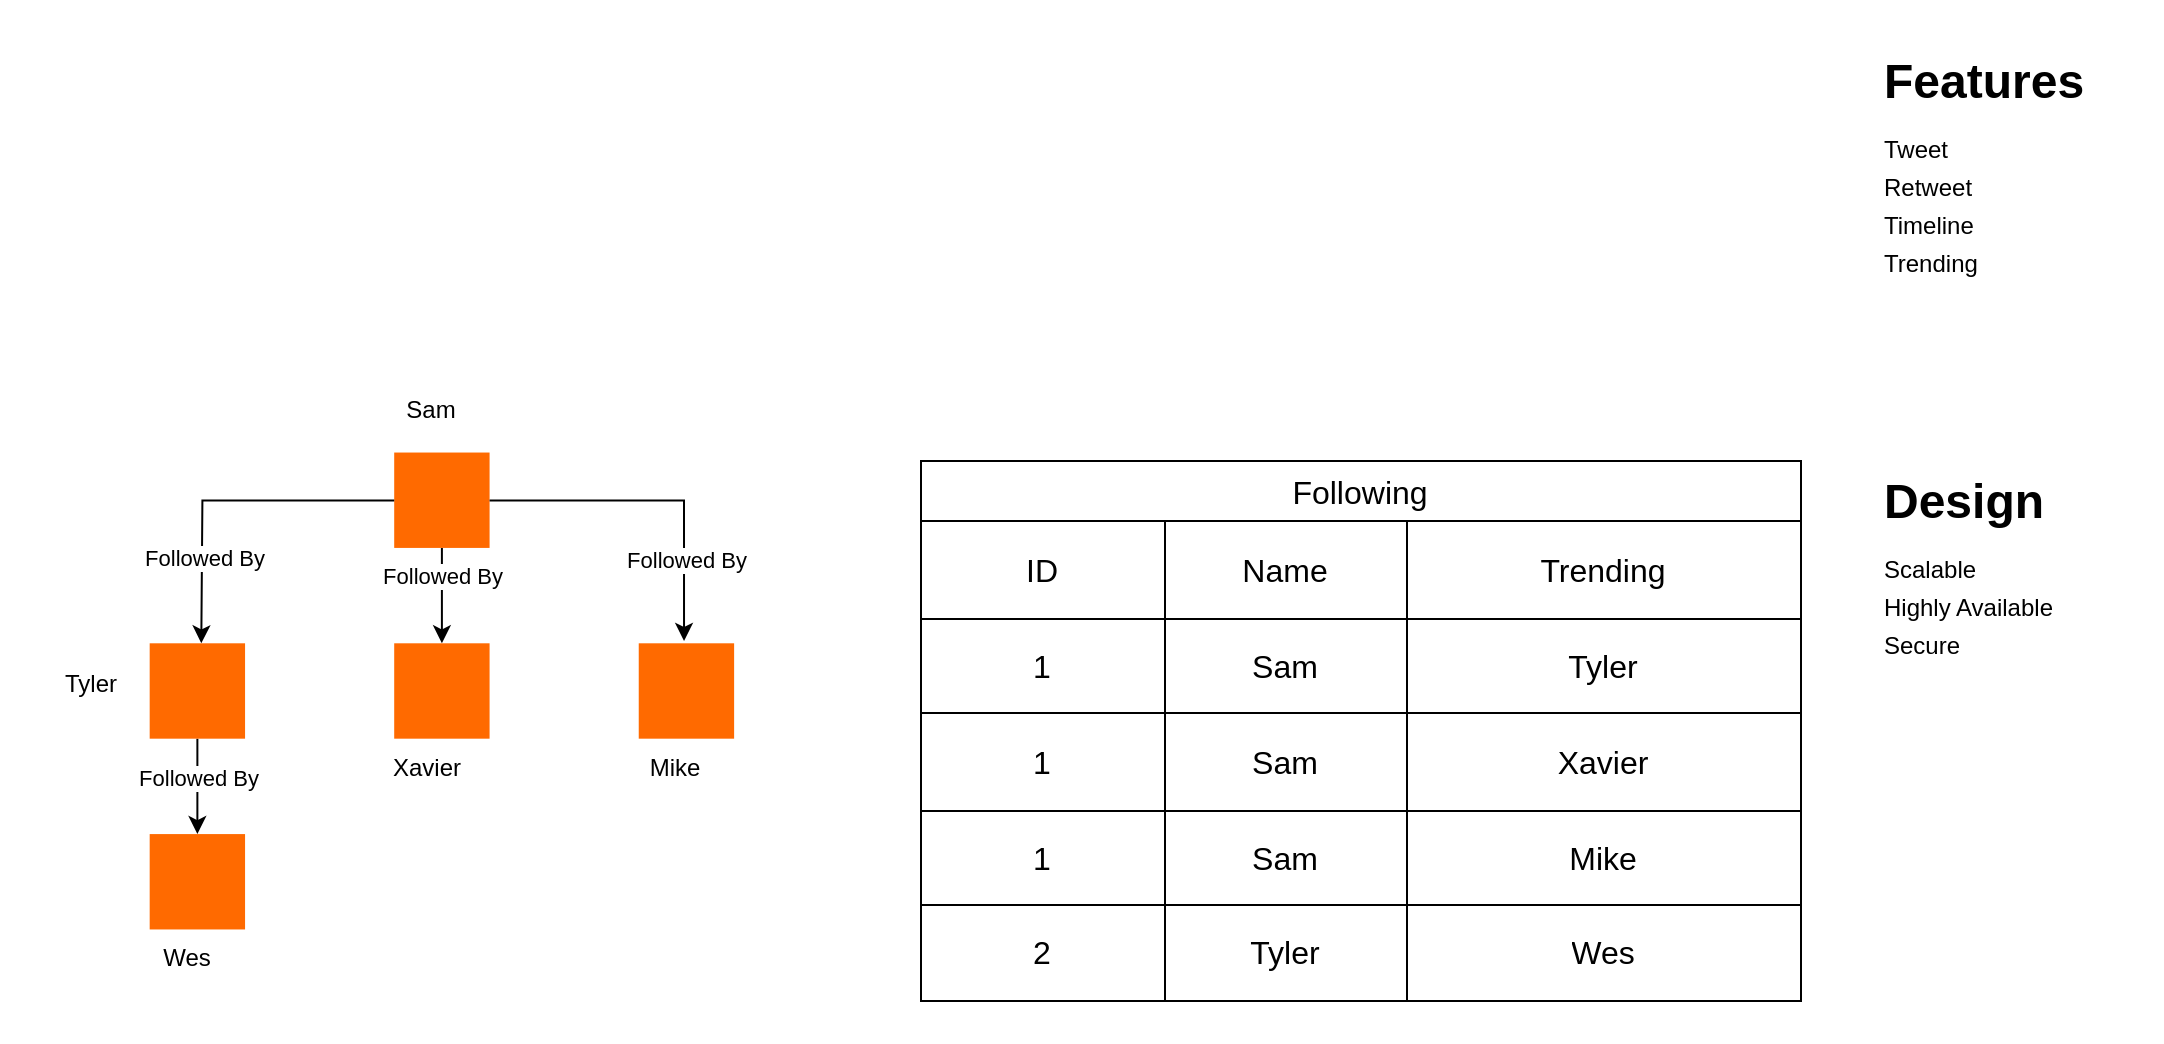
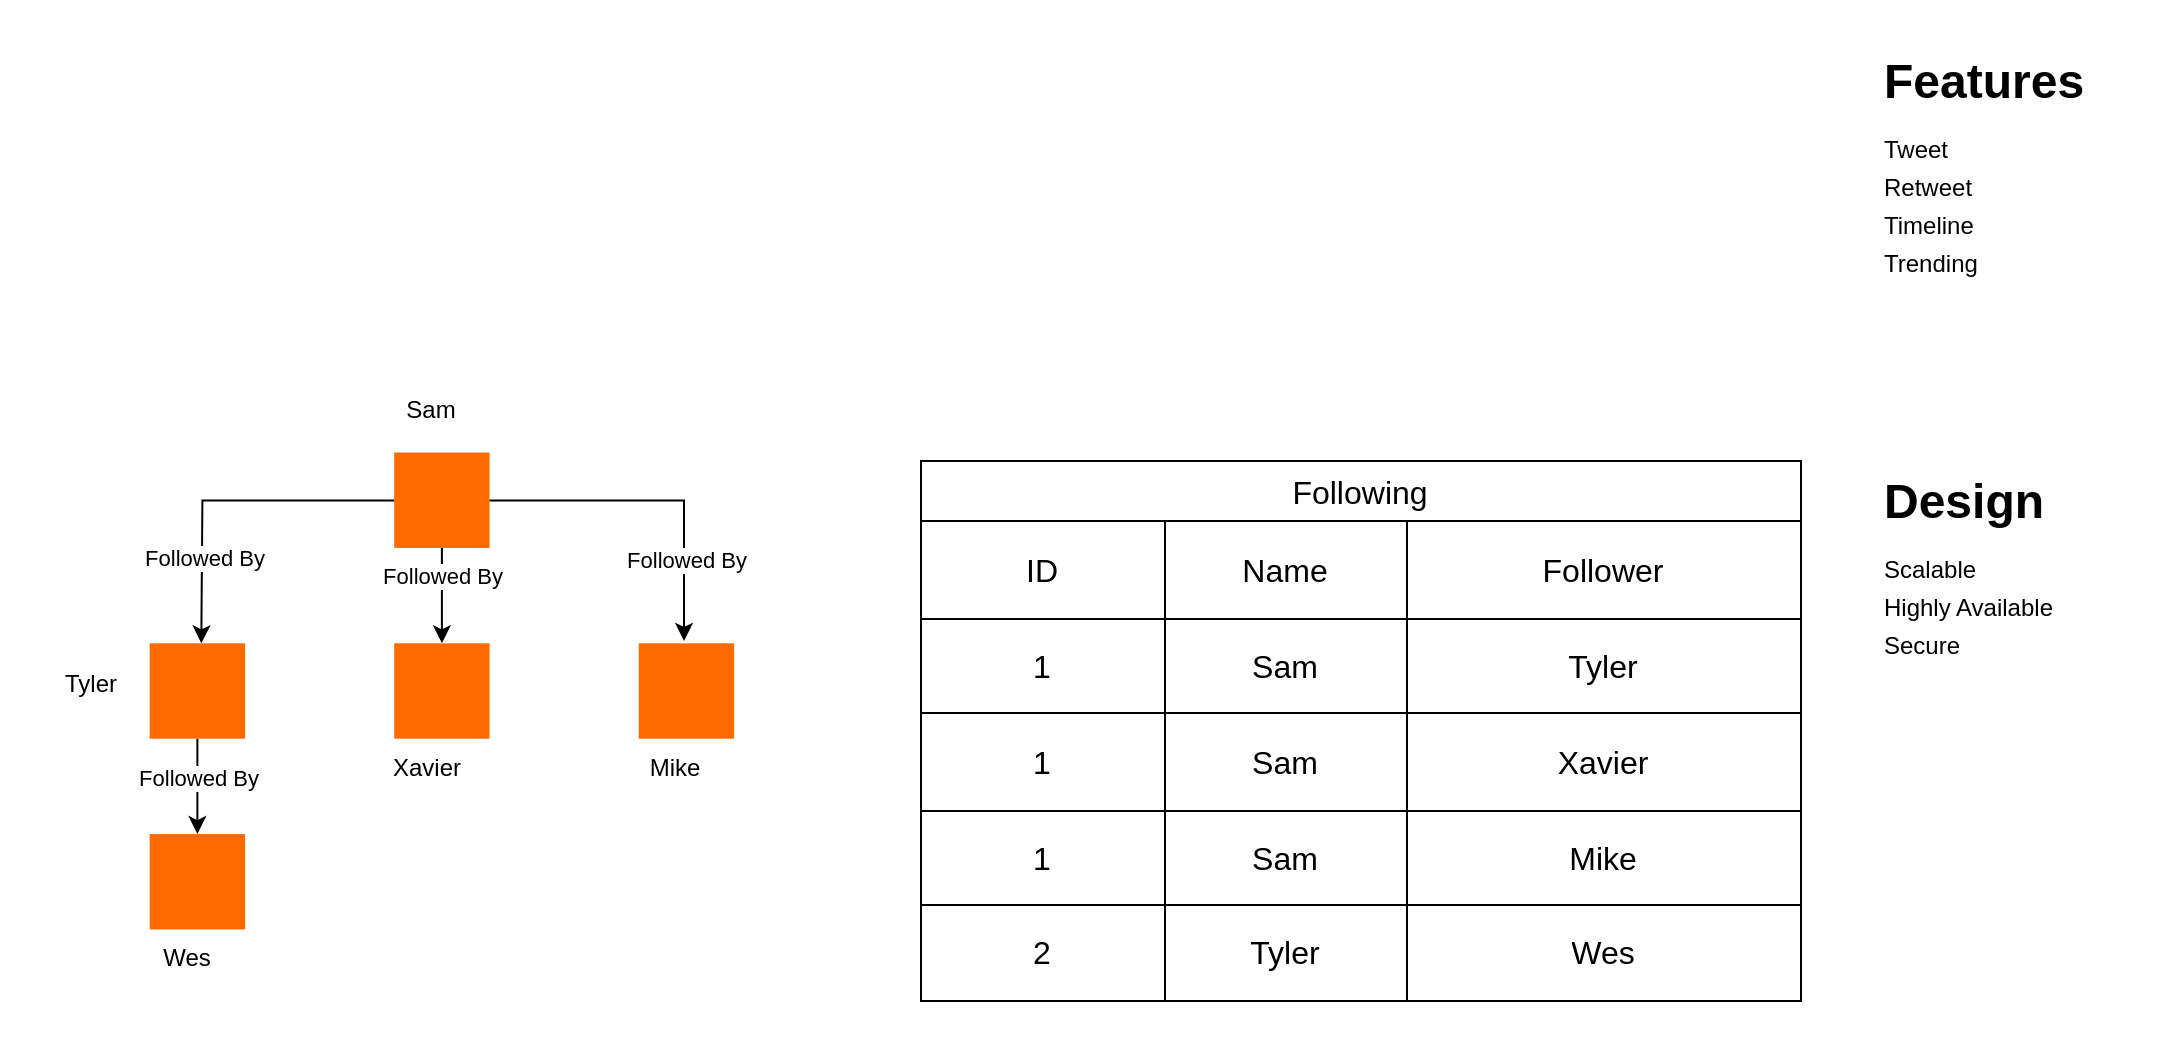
node "Trending": label "Trending" -> "Follower"
